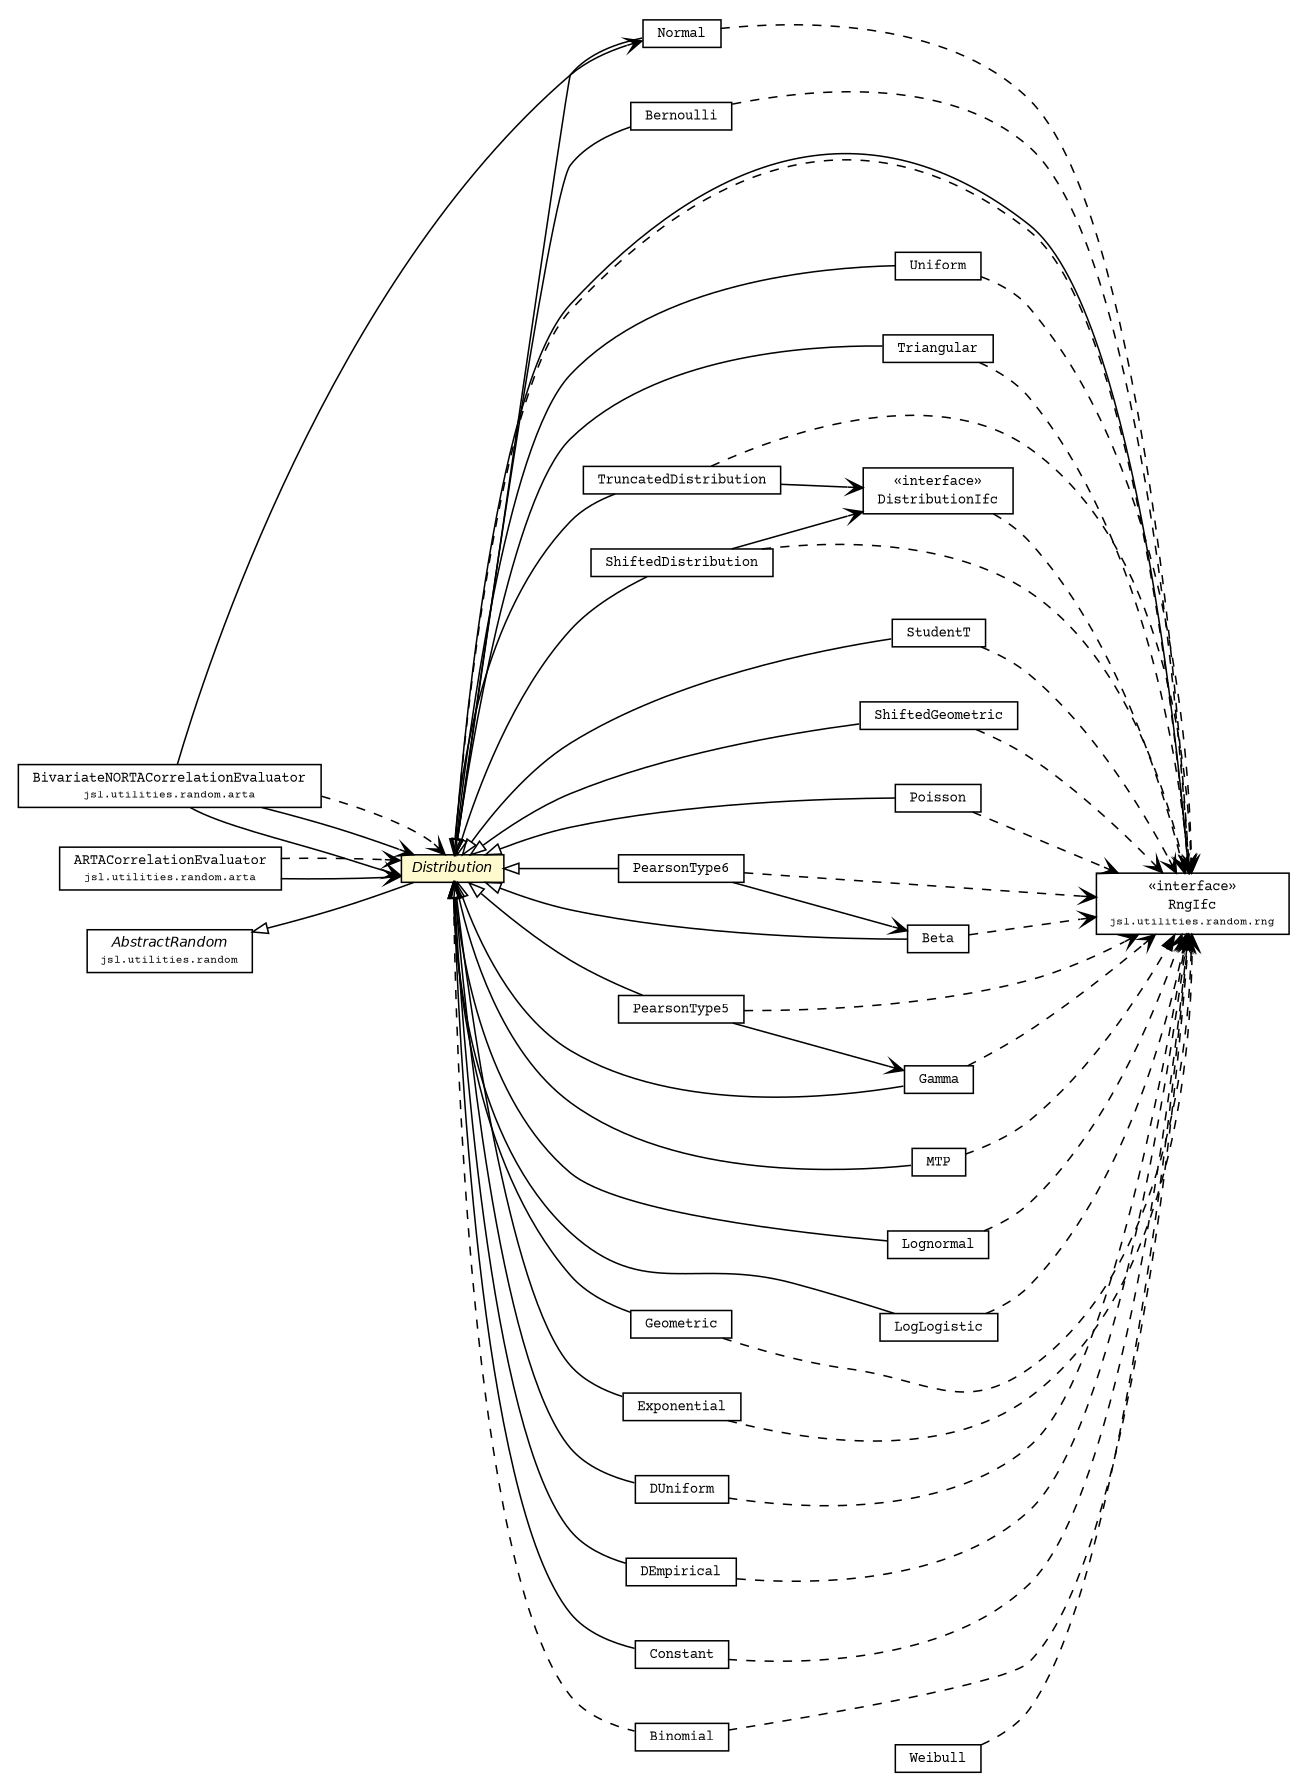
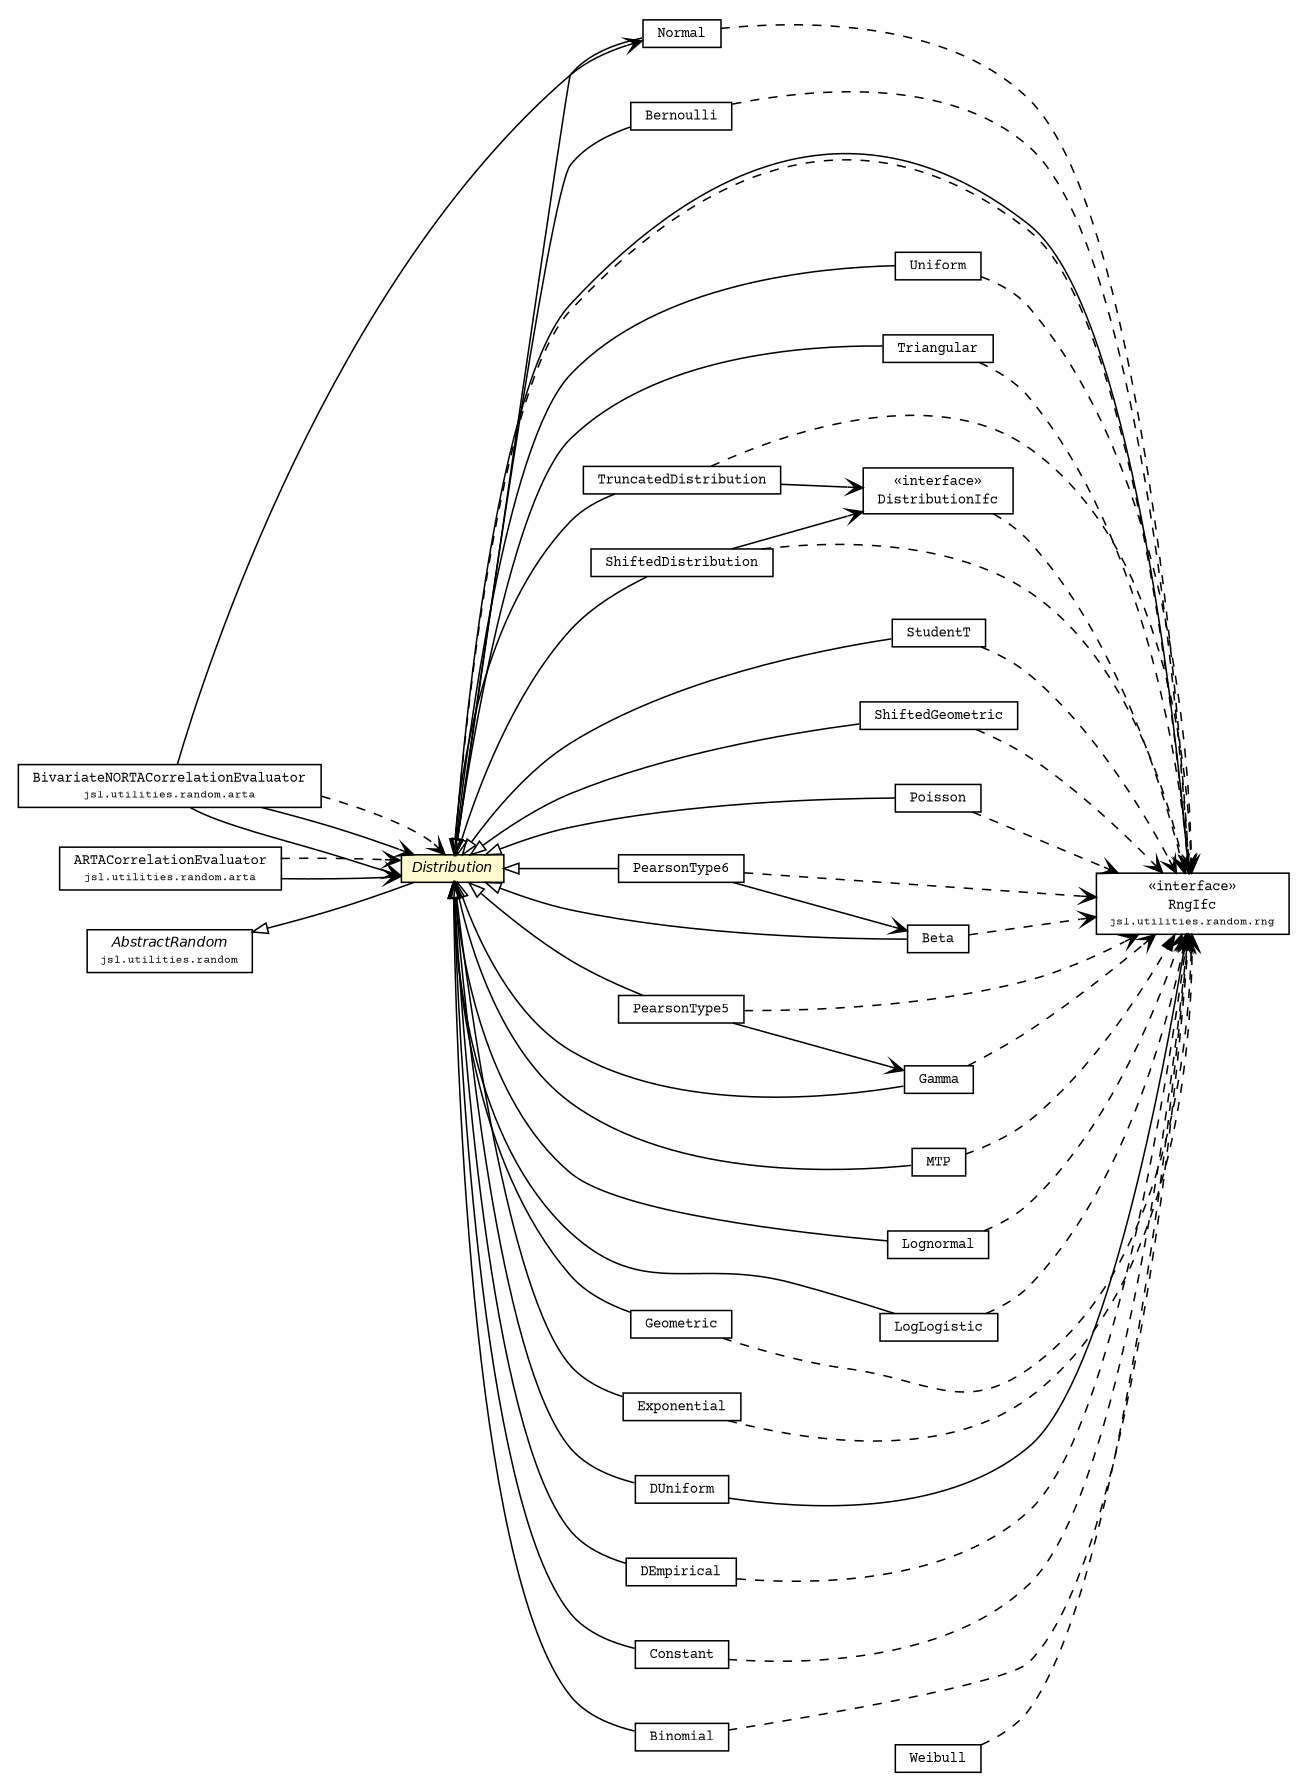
edge "Binomial" -> "Distribution": style dashed -> solid
edge "DUniform" -> "RngIfc": style dashed -> solid
